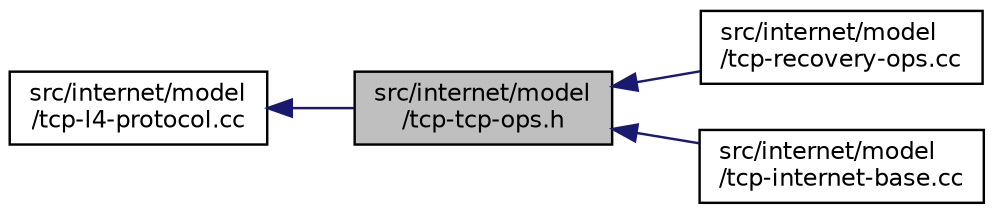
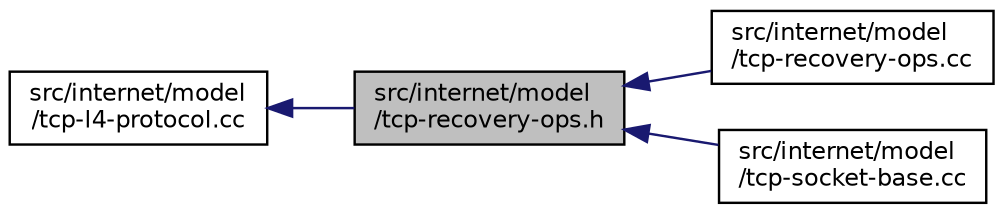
node "src/internet/model /tcp-tcp-ops.h": label "src/internet/model /tcp-tcp-ops.h" -> "src/internet/model /tcp-recovery-ops.h"
node "src/internet/model /tcp-internet-base.cc": label "src/internet/model /tcp-internet-base.cc" -> "src/internet/model /tcp-socket-base.cc"
